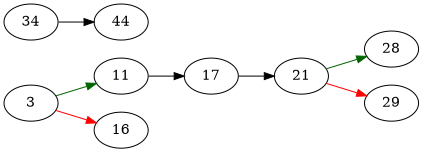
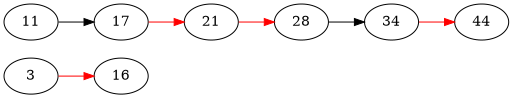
edge "34" -> "44": color black -> red
edge "28" -> "34": added
edge "21" -> "28": color darkgreen -> red
edge "17" -> "21": color black -> red
edge "3" -> "11": removed
node "29": removed
